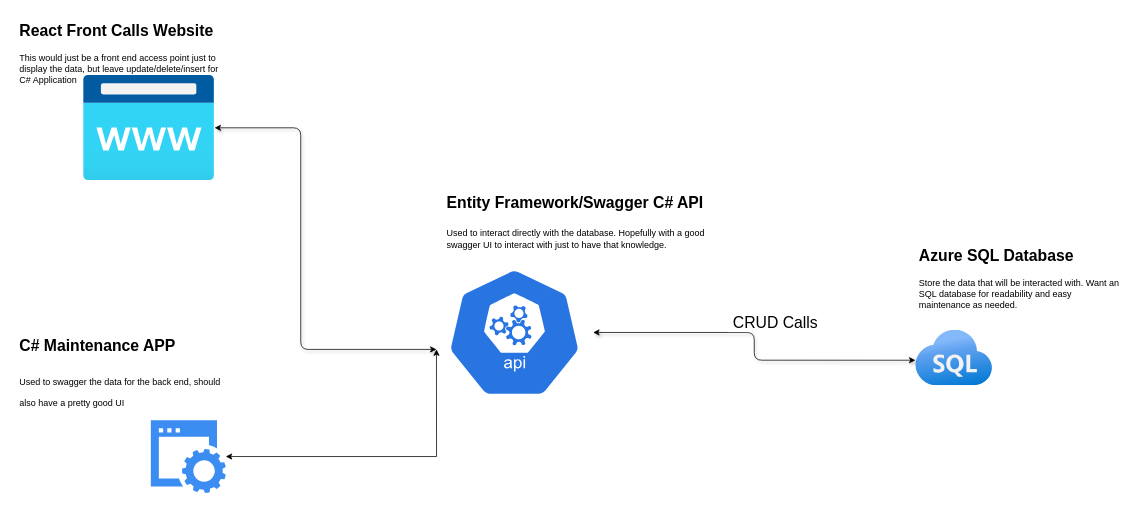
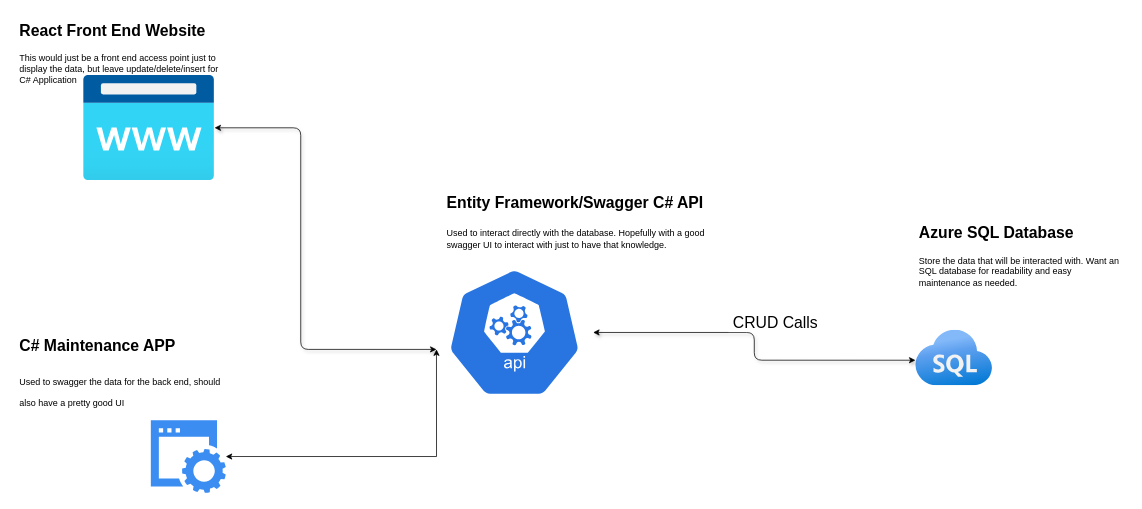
node "React Front Calls WebsiteThis would just be a front end access point just to display the data, but leave update/delete/insert for C# Application": label "React Front Calls WebsiteThis would just be a front end access point just to display the data, but leave update/delete/insert for C# Application" -> "React Front End WebsiteThis would just be a front end access point just to display the data, but leave update/delete/insert for C# Application"
node "Azure SQL DatabaseStore the data that will be interacted with. Want an SQL database for readability and easy maintenance as needed.": moved (1020, 285) -> (1020, 263)
